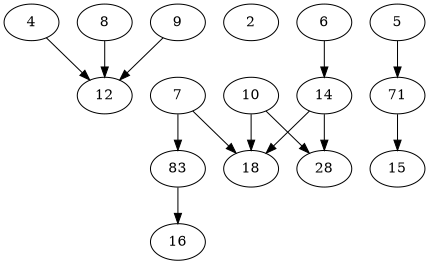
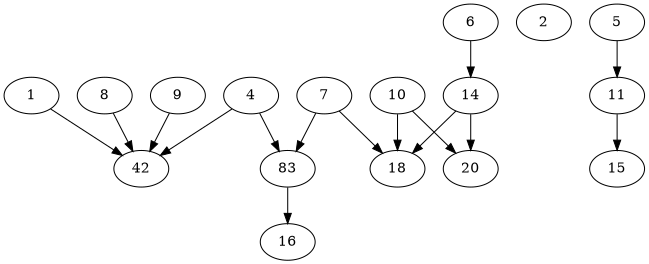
node "1": added
node "12": label "12" -> "42"
node "71": label "71" -> "11"
edge "4" -> "83": added
node "28": label "28" -> "20"
